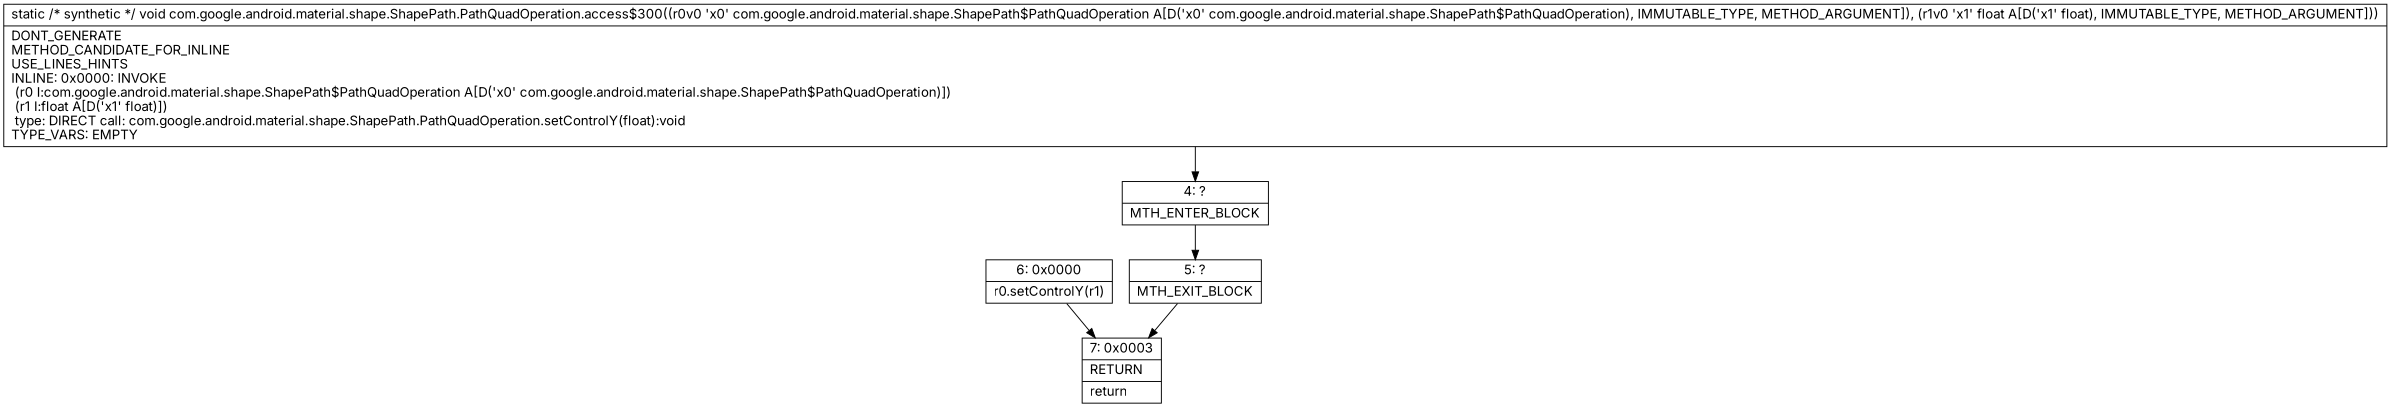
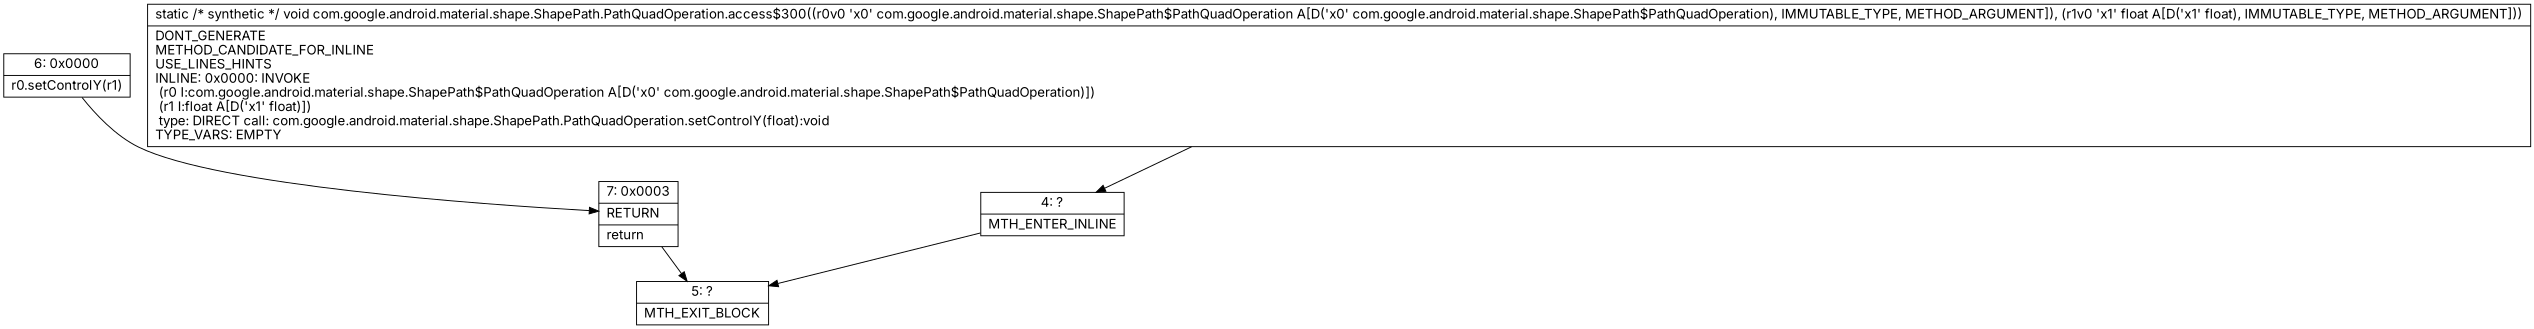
node "4: ?": text "MTH_ENTER_BLOCK" -> "MTH_ENTER_INLINE"
edge "5: ?" -> "7: 0x0003": reversed
